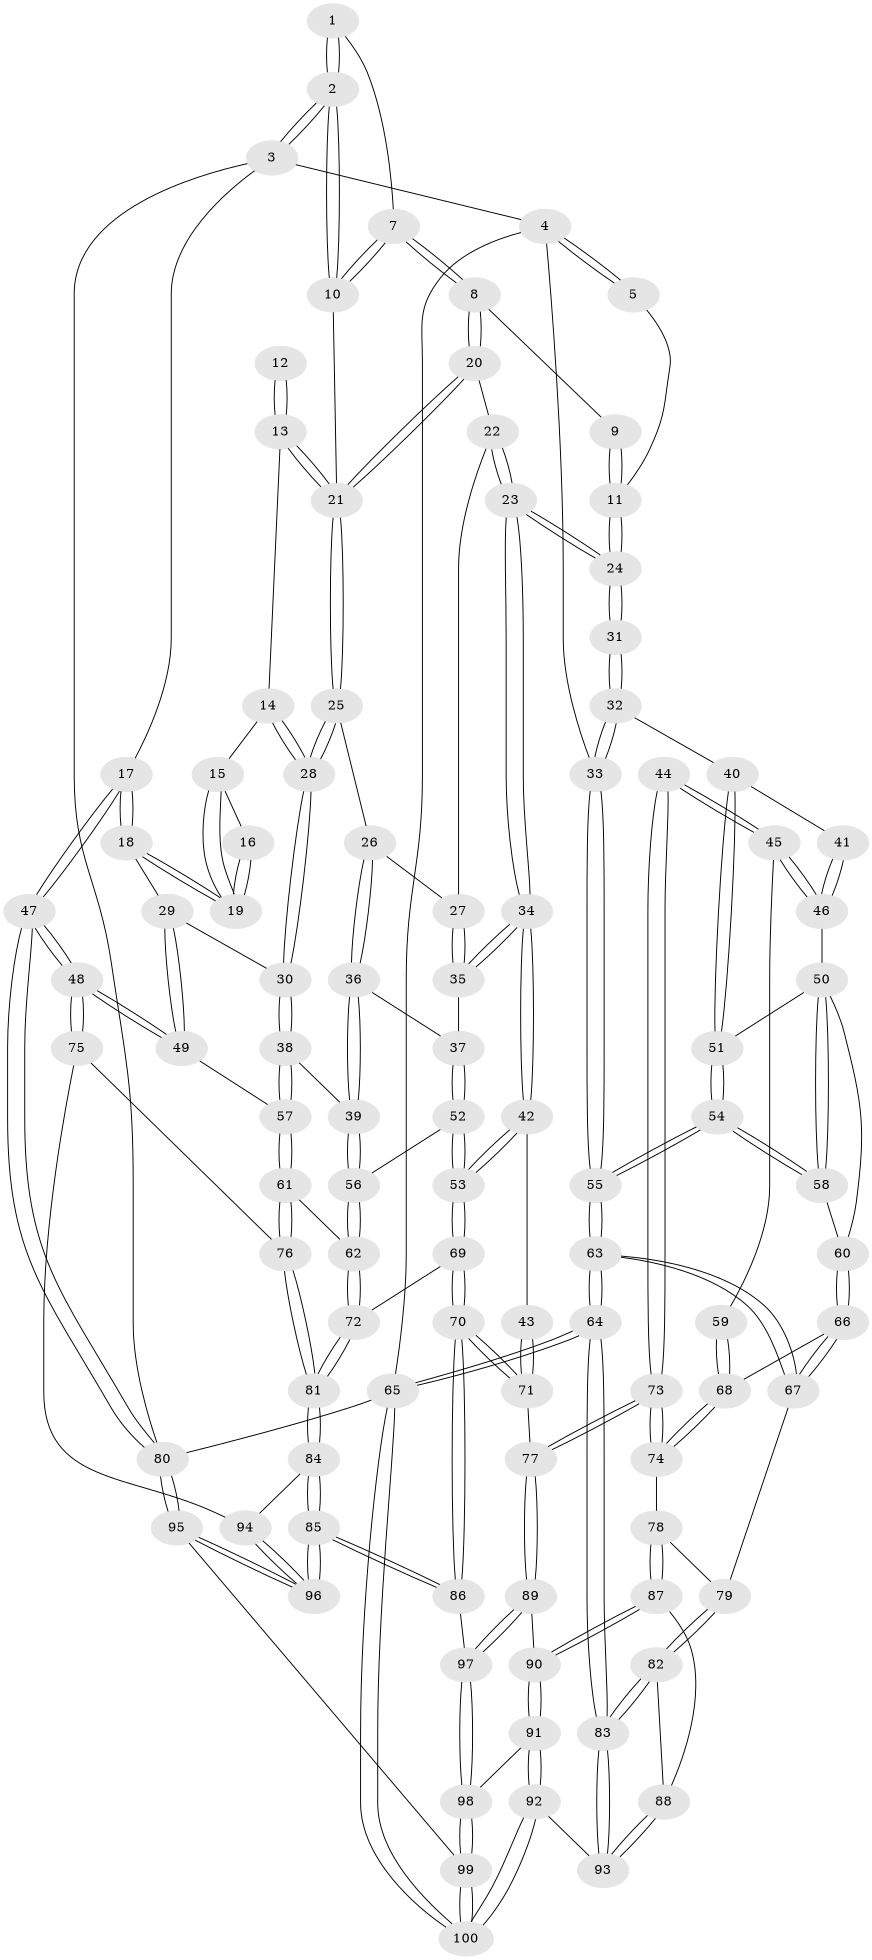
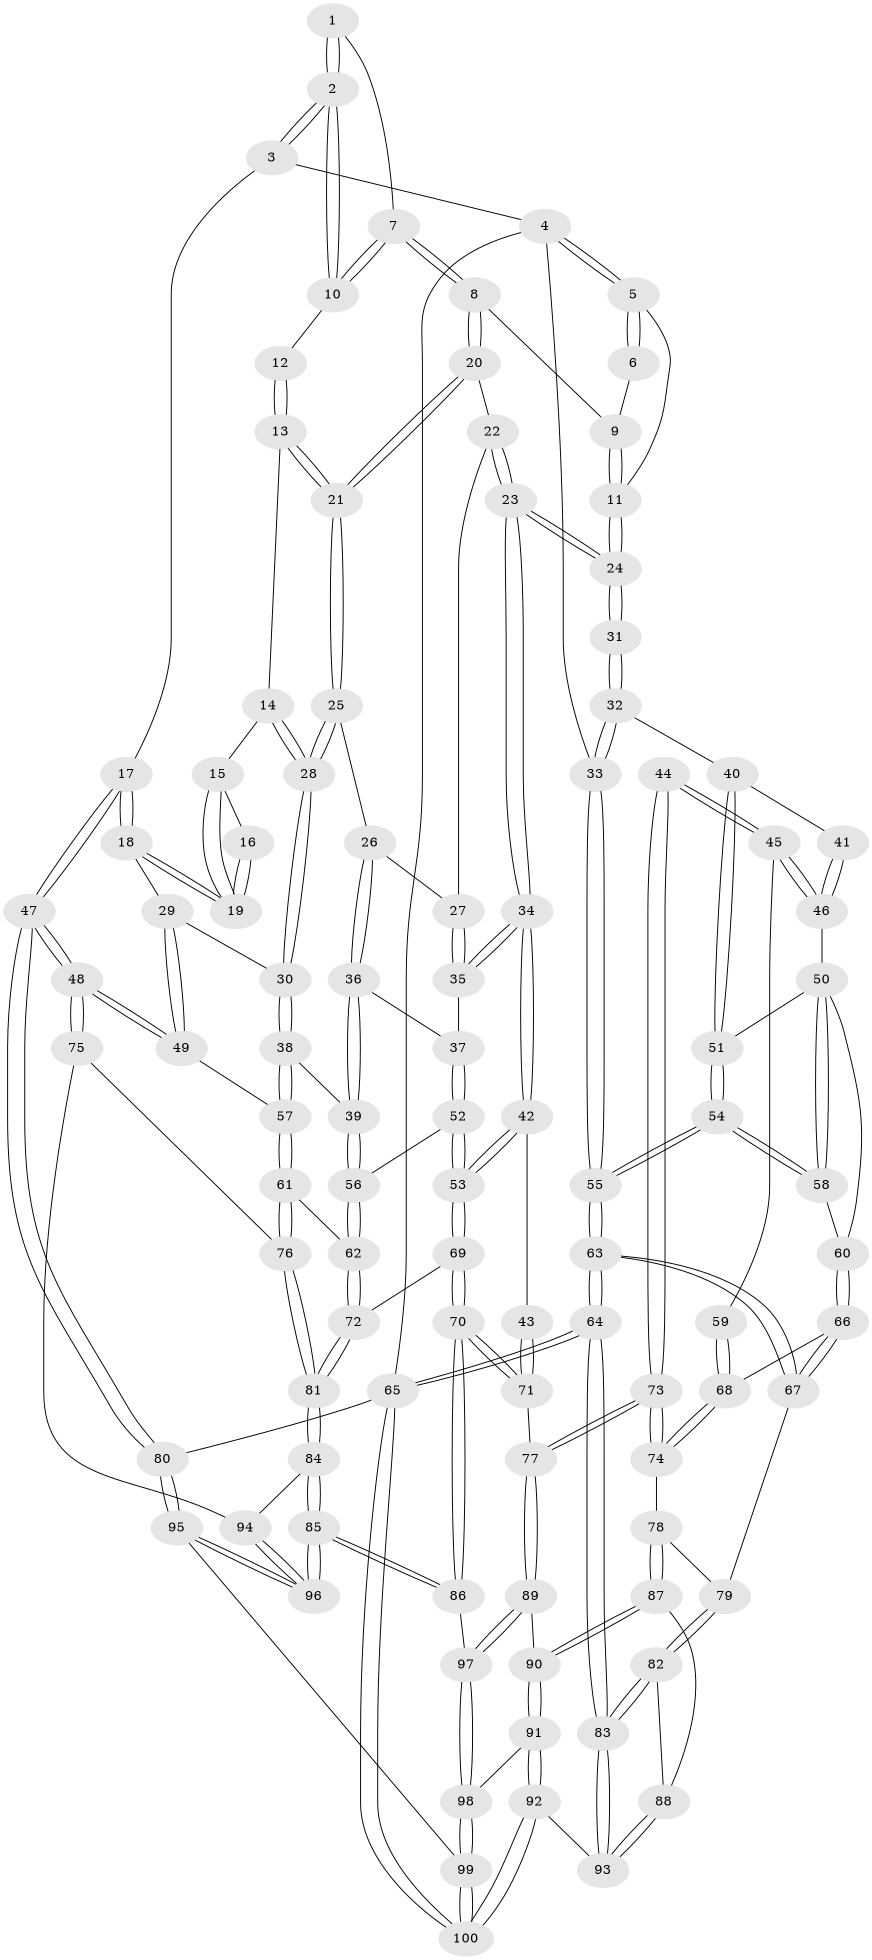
node "6": added
edge "10" -- "21": now "10" -- "12"
edge "3" -- "80": removed
